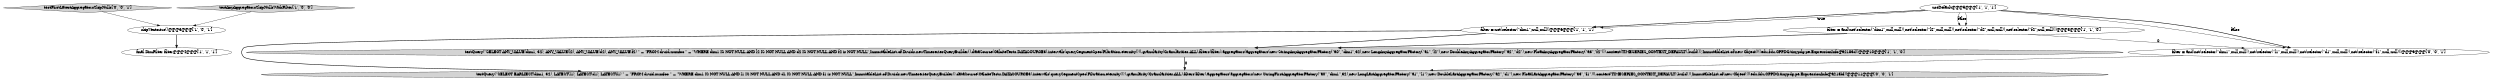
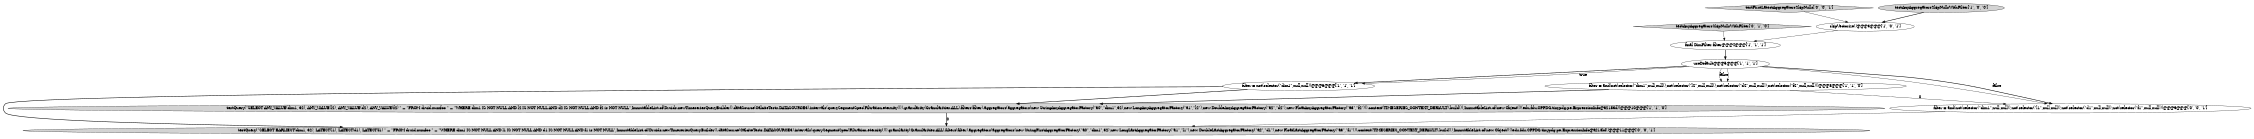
node "testAnyAggregatorsSkipNullsWithFilter['1', '0', '0']": shape diamond -> ellipse
edge "testAnyAggregatorsSkipNullsWithFilter['1', '0', '0']" -> "skipVectorize()@@@3@@@['1', '0', '1']": style solid -> bold
node "testAnyAggregatorsSkipNullsWithFilter['0', '1', '0']": added
edge "skipVectorize()@@@3@@@['1', '0', '1']" -> "final DimFilter filter@@@4@@@['1', '1', '1']": style bold -> solid
edge "final DimFilter filter@@@4@@@['1', '1', '1']" -> "useDefault@@@5@@@['1', '1', '1']": added
